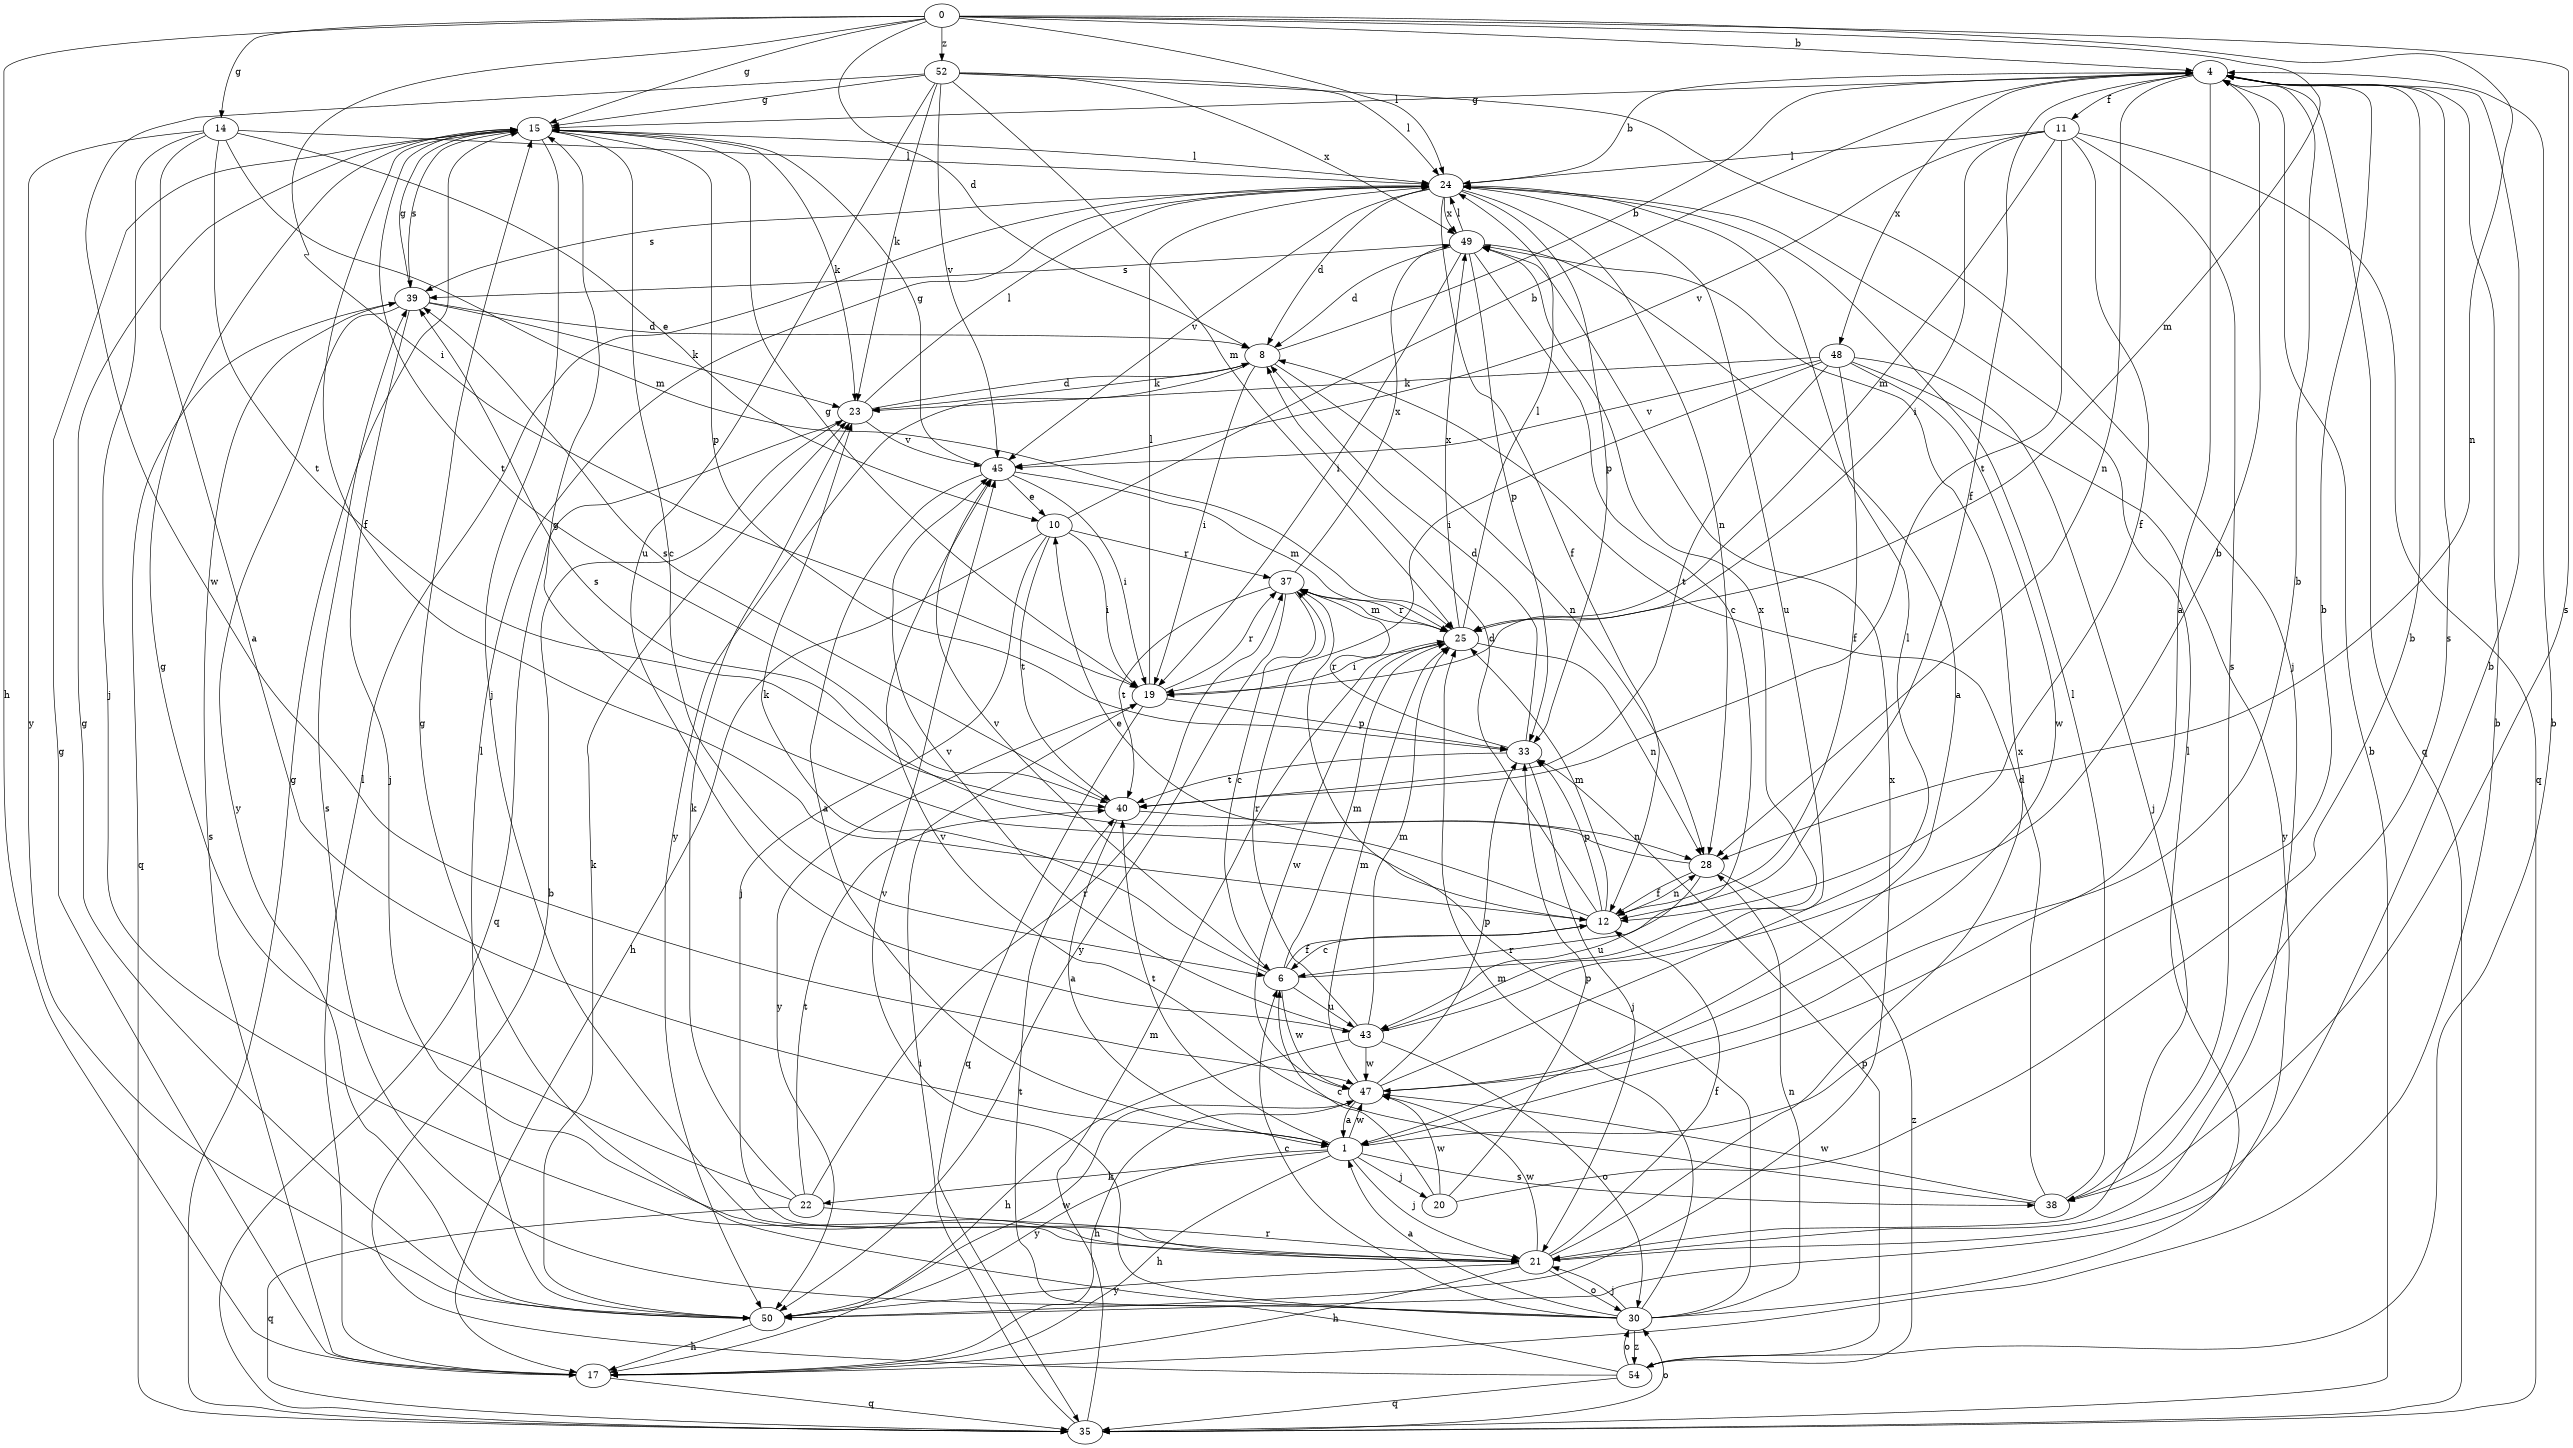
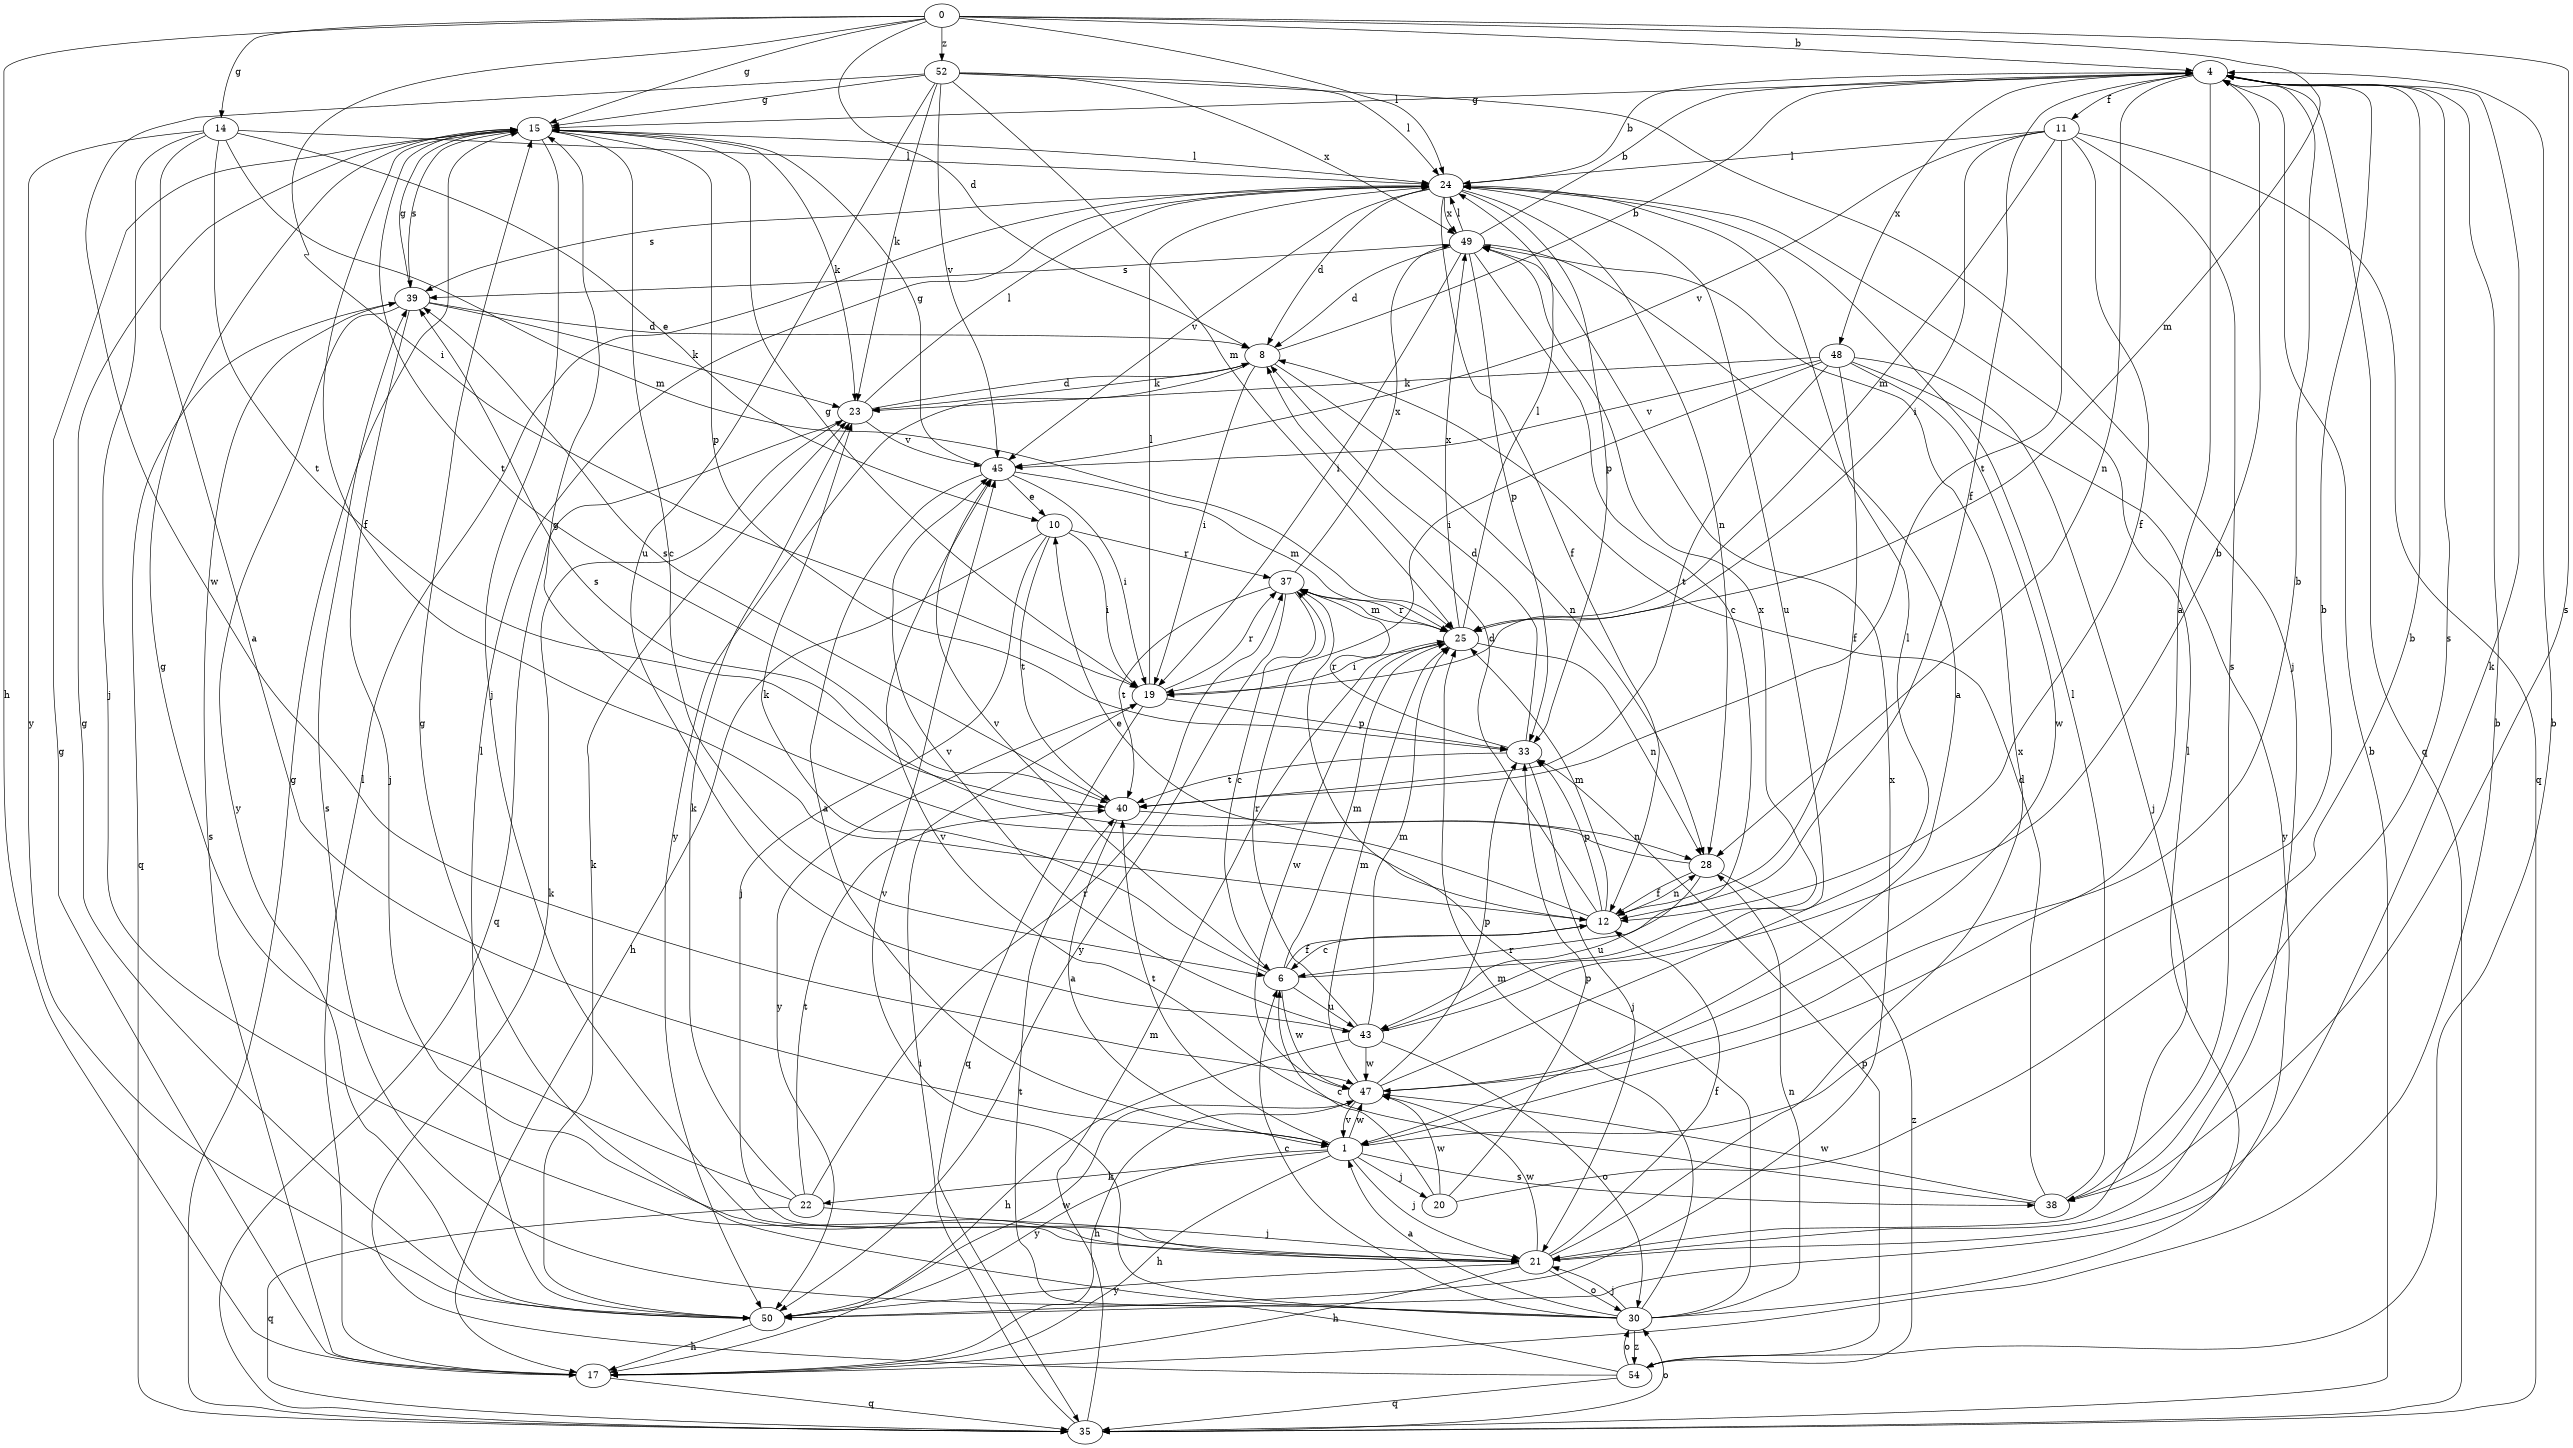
edge "0" -> "28": removed, label "n"
edge "10" -> "4": now "49" -> "4"
edge "21" -> "4": label "b" -> "k"
edge "54" -> "23": label "b" -> "k"
edge "47" -> "1": label "a" -> "v"
edge "22" -> "21": label "r" -> "j"
